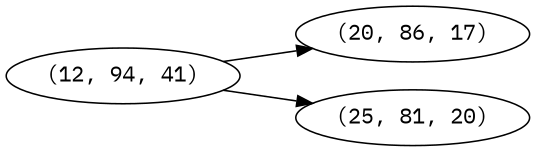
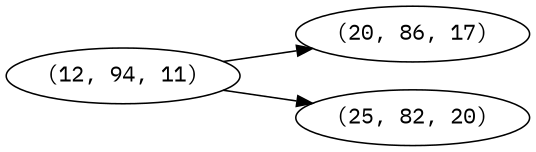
node "(12, 94, 41)": label "(12, 94, 41)" -> "(12, 94, 11)"
node "(25, 81, 20)": label "(25, 81, 20)" -> "(25, 82, 20)"
